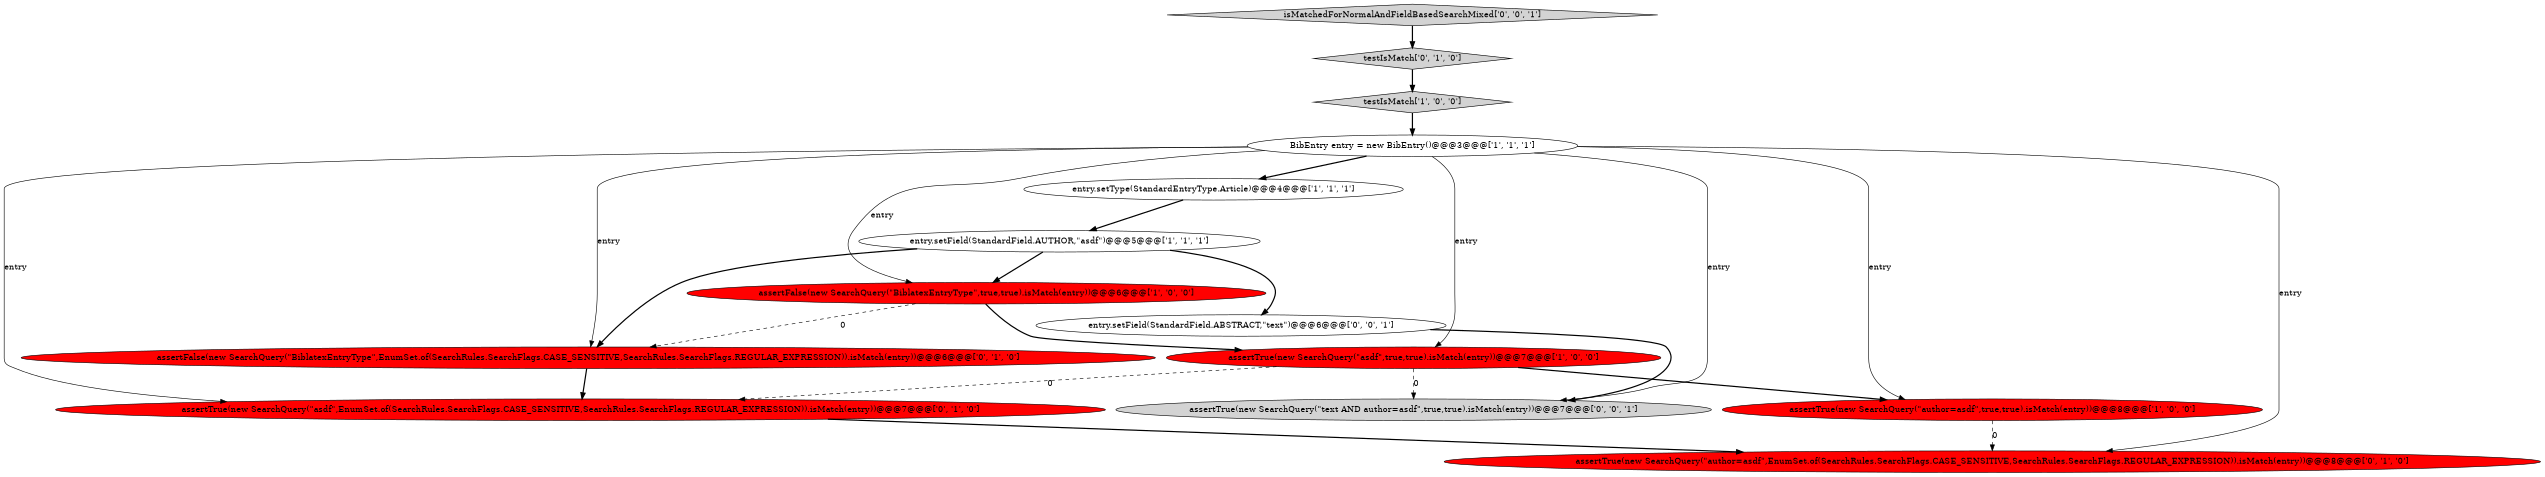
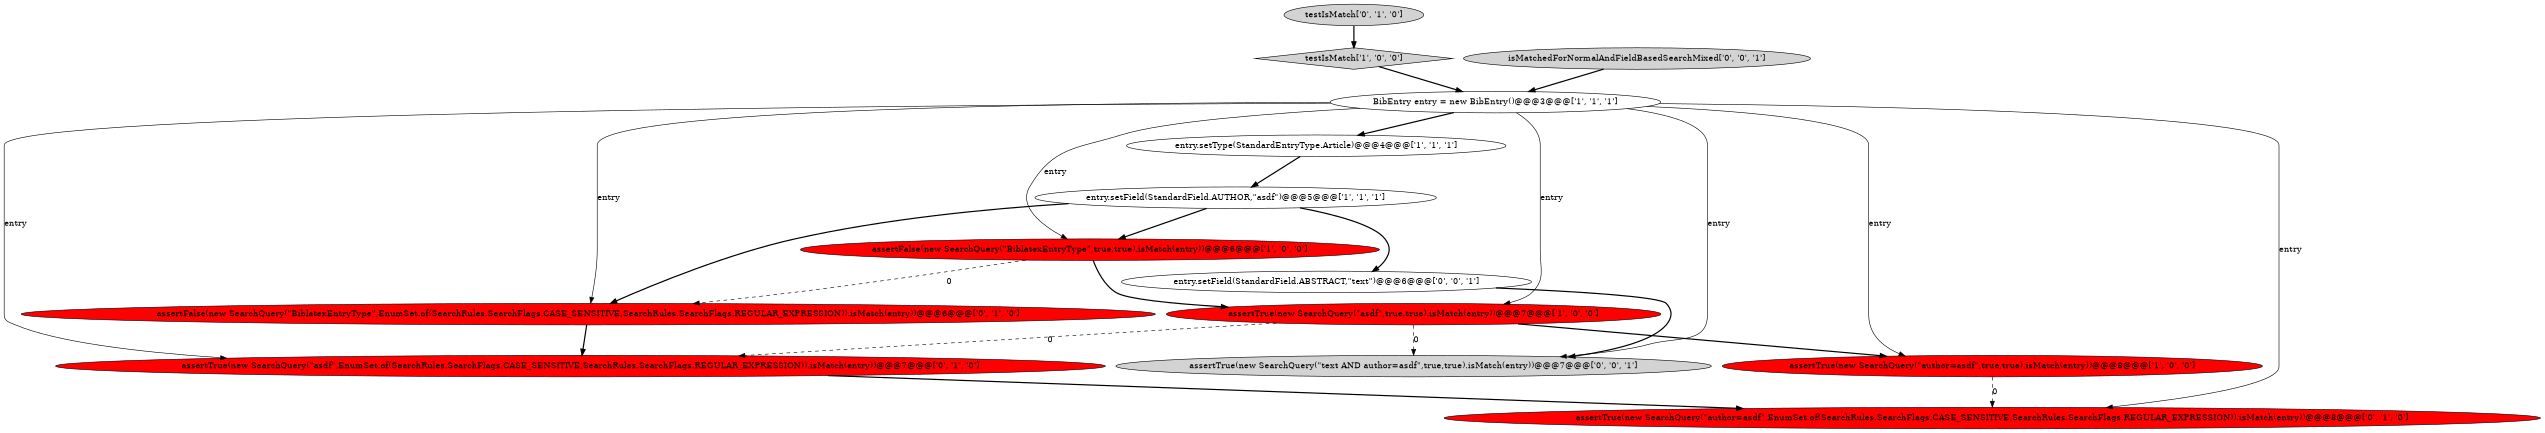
node "isMatchedForNormalAndFieldBasedSearchMixed['0', '0', '1']": shape diamond -> ellipse
edge "isMatchedForNormalAndFieldBasedSearchMixed['0', '0', '1']" -> "testIsMatch['0', '1', '0']": now "isMatchedForNormalAndFieldBasedSearchMixed['0', '0', '1']" -> "BibEntry entry = new BibEntry()@@@3@@@['1', '1', '1']"
node "testIsMatch['0', '1', '0']": shape diamond -> ellipse
